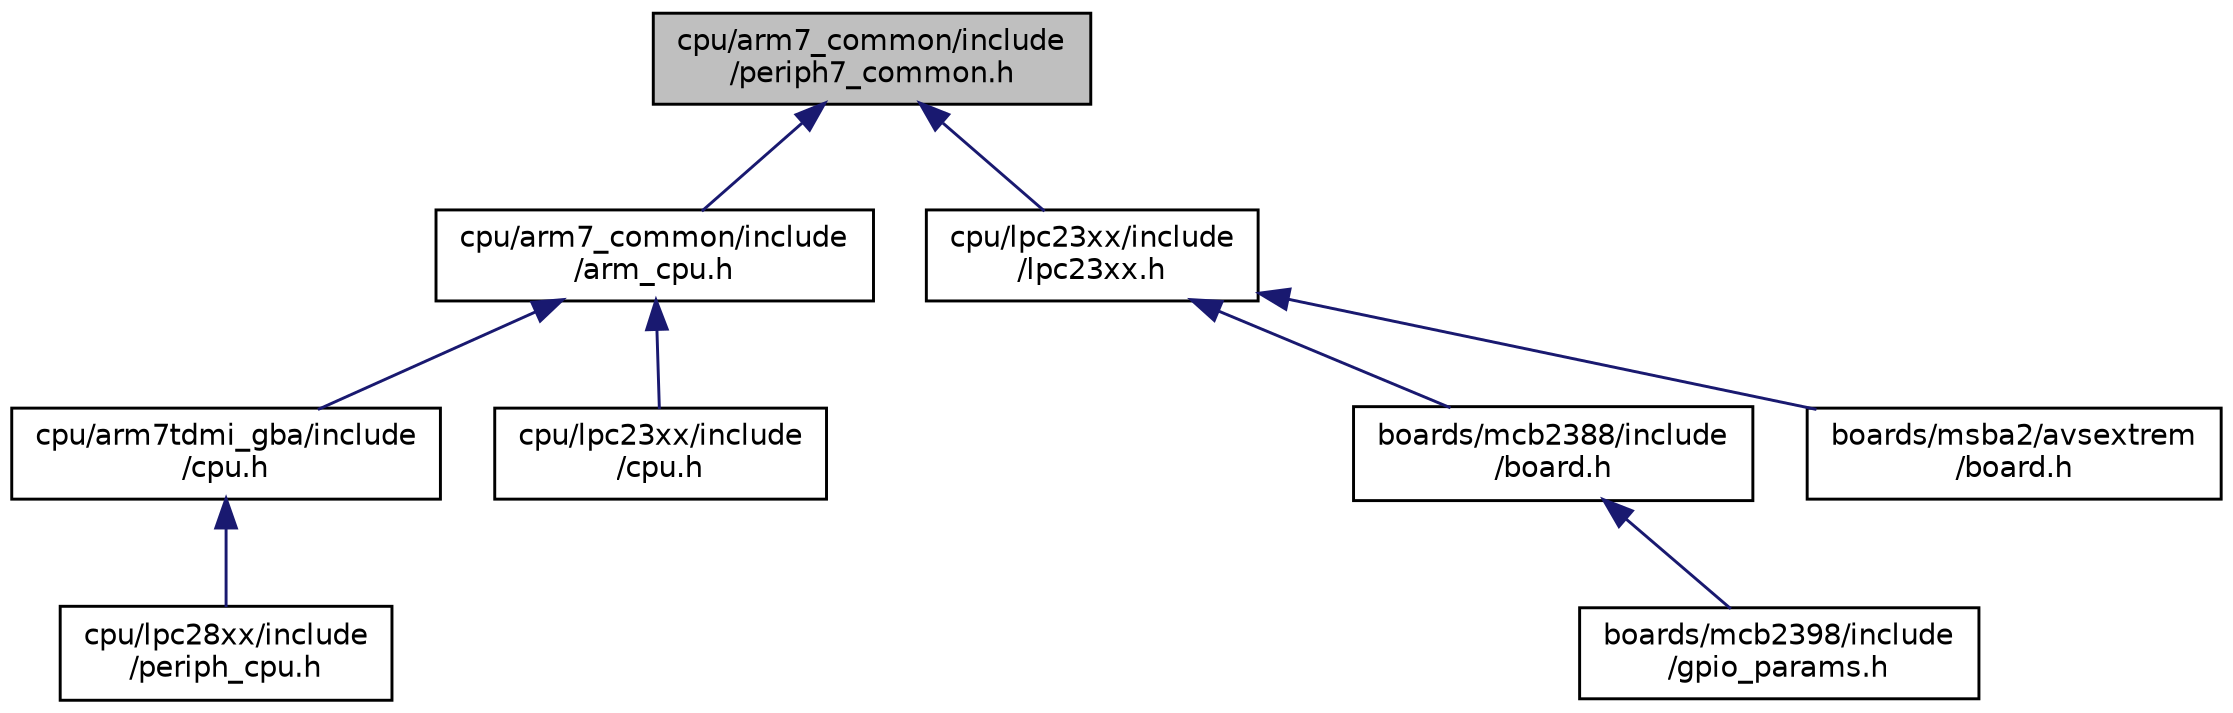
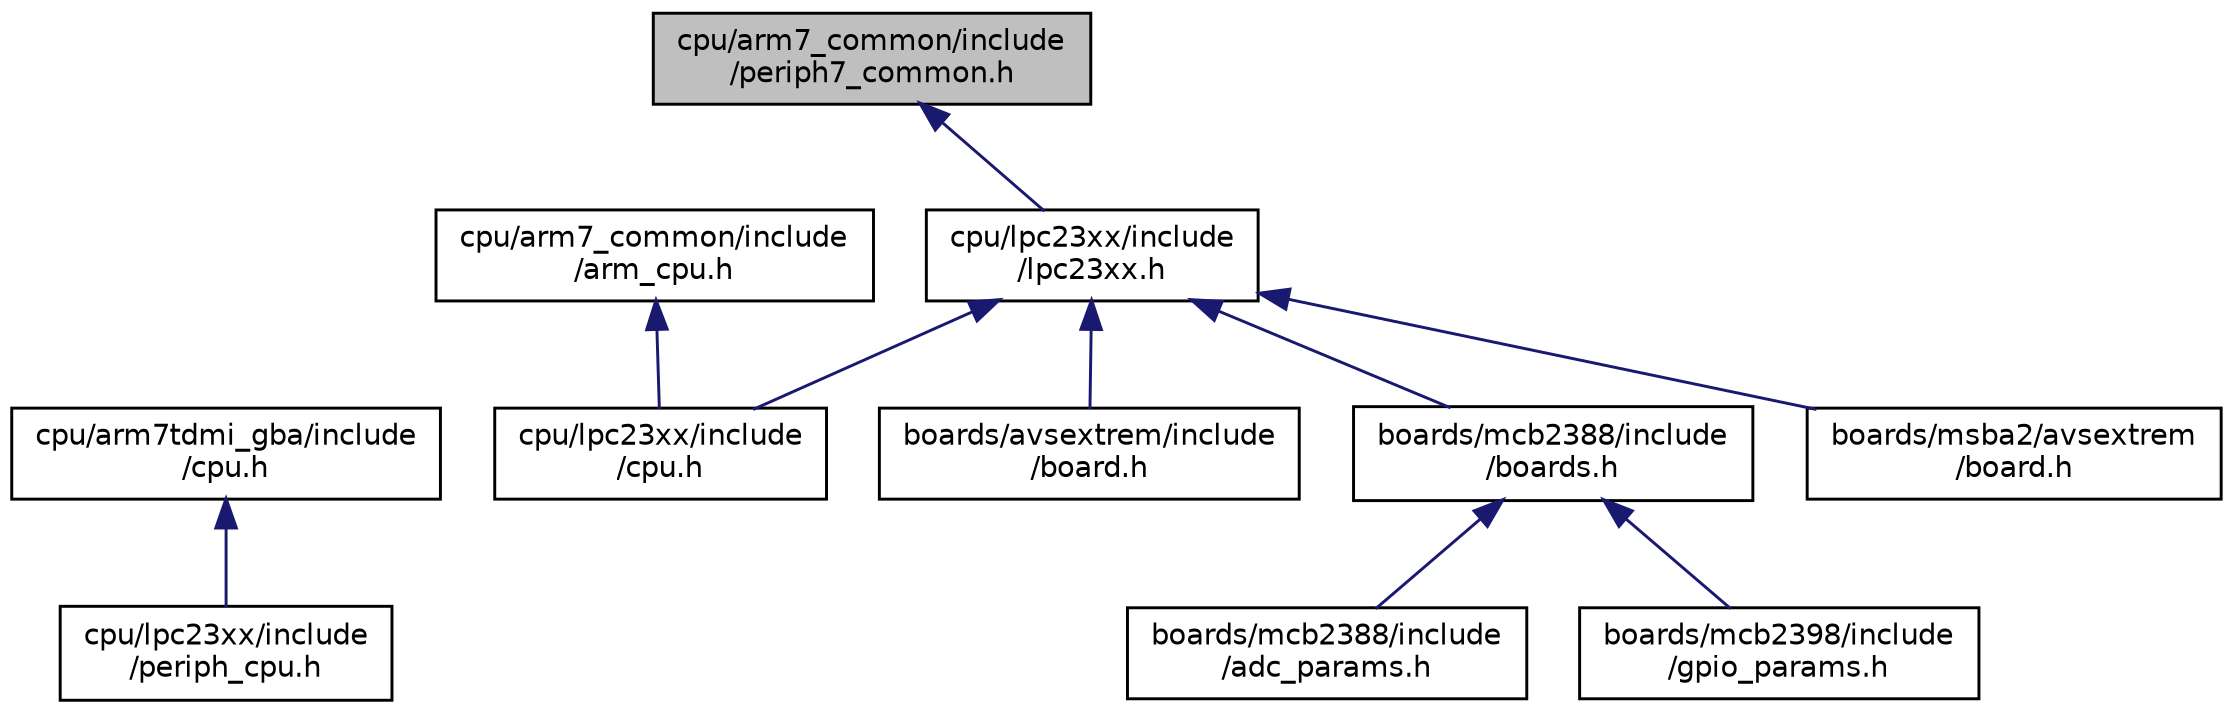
edge "cpu/arm7_common/include /arm_cpu.h" -> "cpu/arm7_common/include /periph7_common.h": removed
edge "cpu/arm7tdmi_gba/include /cpu.h" -> "cpu/arm7_common/include /arm_cpu.h": removed
edge "cpu/lpc23xx/include /cpu.h" -> "cpu/lpc23xx/include /lpc23xx.h": added
node "boards/avsextrem/include /board.h": added
node "boards/mcb2388/include /board.h": label "boards/mcb2388/include /board.h" -> "boards/mcb2388/include /boards.h"
node "cpu/lpc28xx/include /periph_cpu.h": label "cpu/lpc28xx/include /periph_cpu.h" -> "cpu/lpc23xx/include /periph_cpu.h"
node "boards/mcb2388/include /adc_params.h": added
